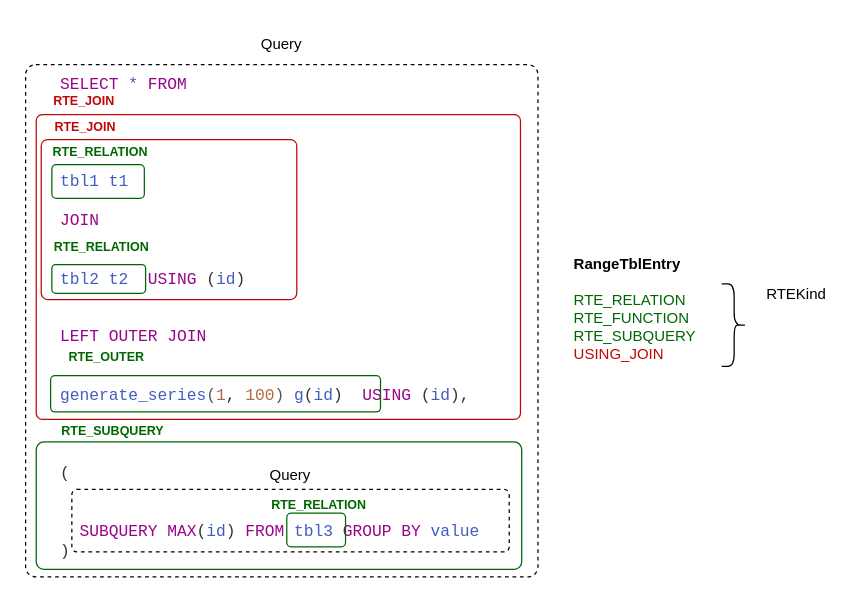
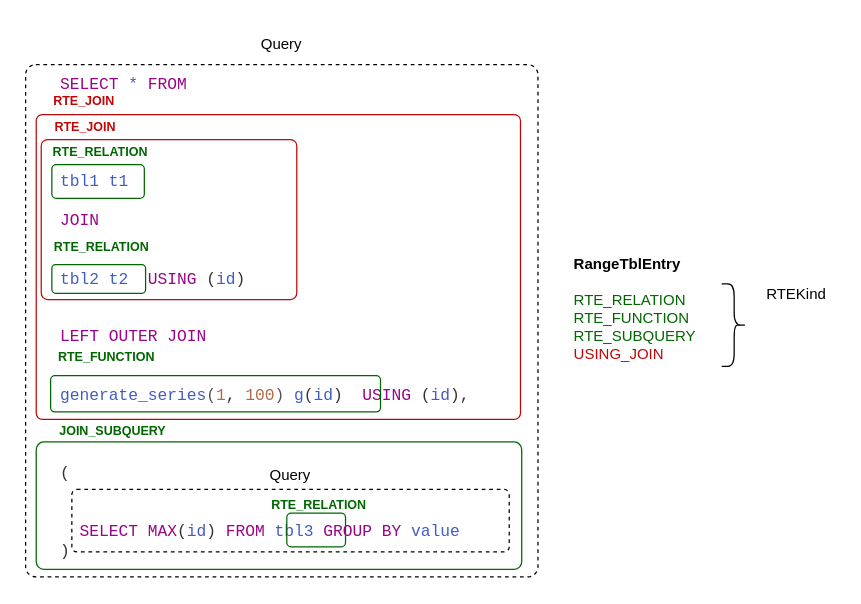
node "SELECT * FROM tbl1 t1 JOIN tbl2 t2 USING (id) LEFT OUTER JOIN generate_series(1, 100) g(id) USING (id), ( SUBQUERY MAX(id) FROM tbl3 GROUP BY value )": label "SELECT * FROM tbl1 t1 JOIN tbl2 t2 USING (id) LEFT OUTER JOIN generate_series(1, 100) g(id) USING (id), ( SUBQUERY MAX(id) FROM tbl3 GROUP BY value )" -> "SELECT * FROM tbl1 t1 JOIN tbl2 t2 USING (id) LEFT OUTER JOIN generate_series(1, 100) g(id) USING (id), ( SELECT MAX(id) FROM tbl3 GROUP BY value )"
node "RTE_OUTER": label "RTE_OUTER" -> "RTE_FUNCTION"
node "RTE_SUBQUERY": label "RTE_SUBQUERY" -> "JOIN_SUBQUERY"
